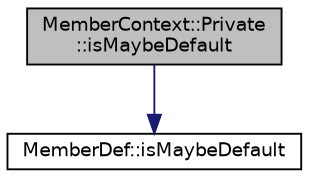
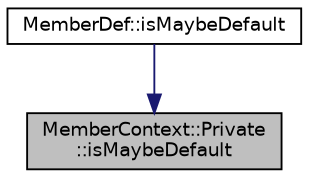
edge "MemberContext::Private ::isMaybeDefault" -> "MemberDef::isMaybeDefault": reversed
